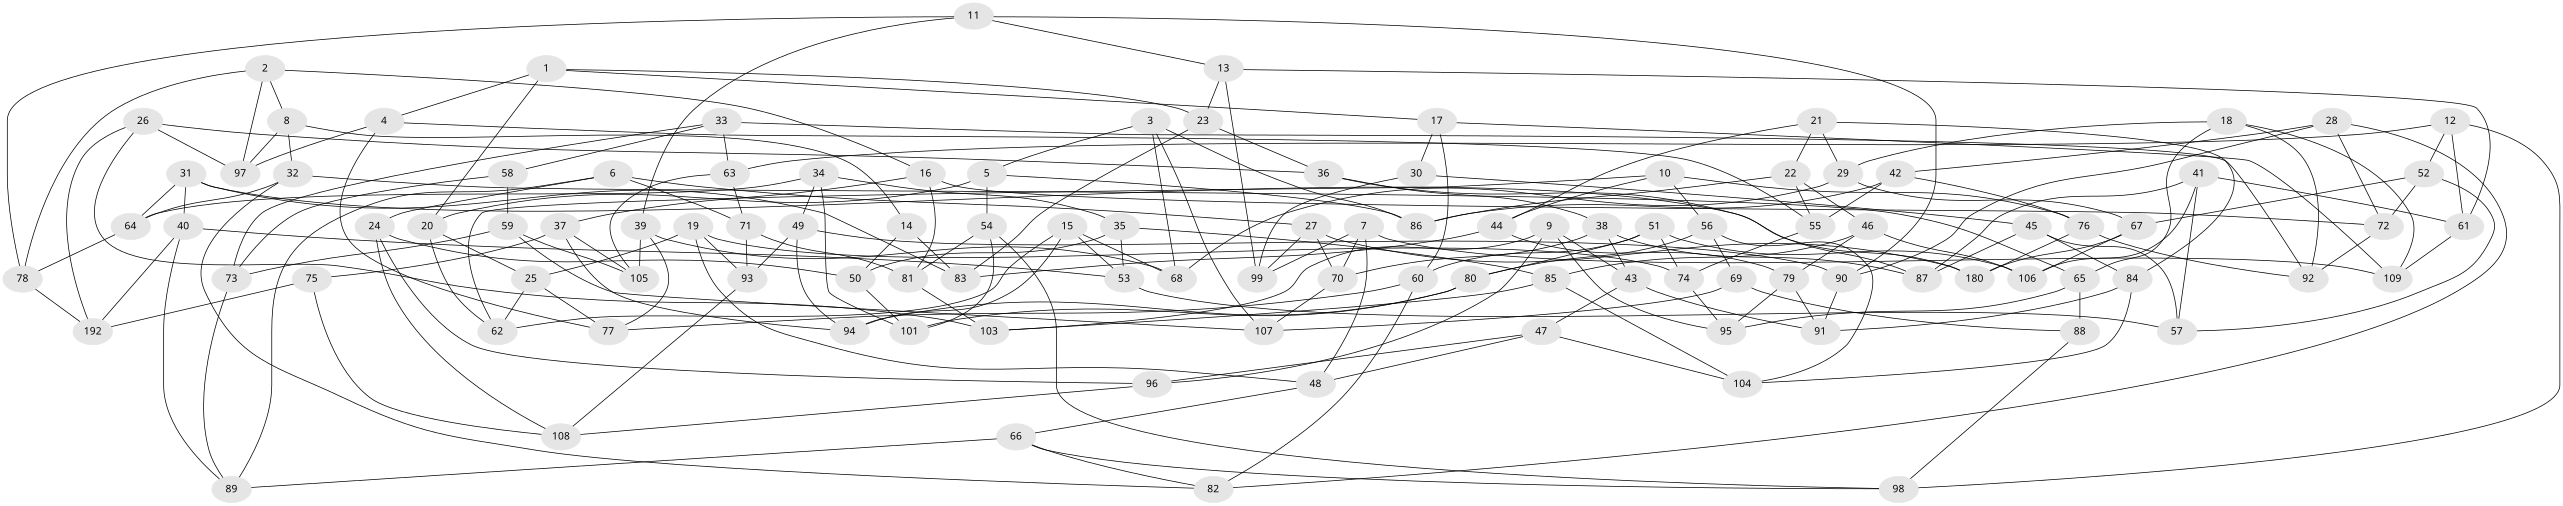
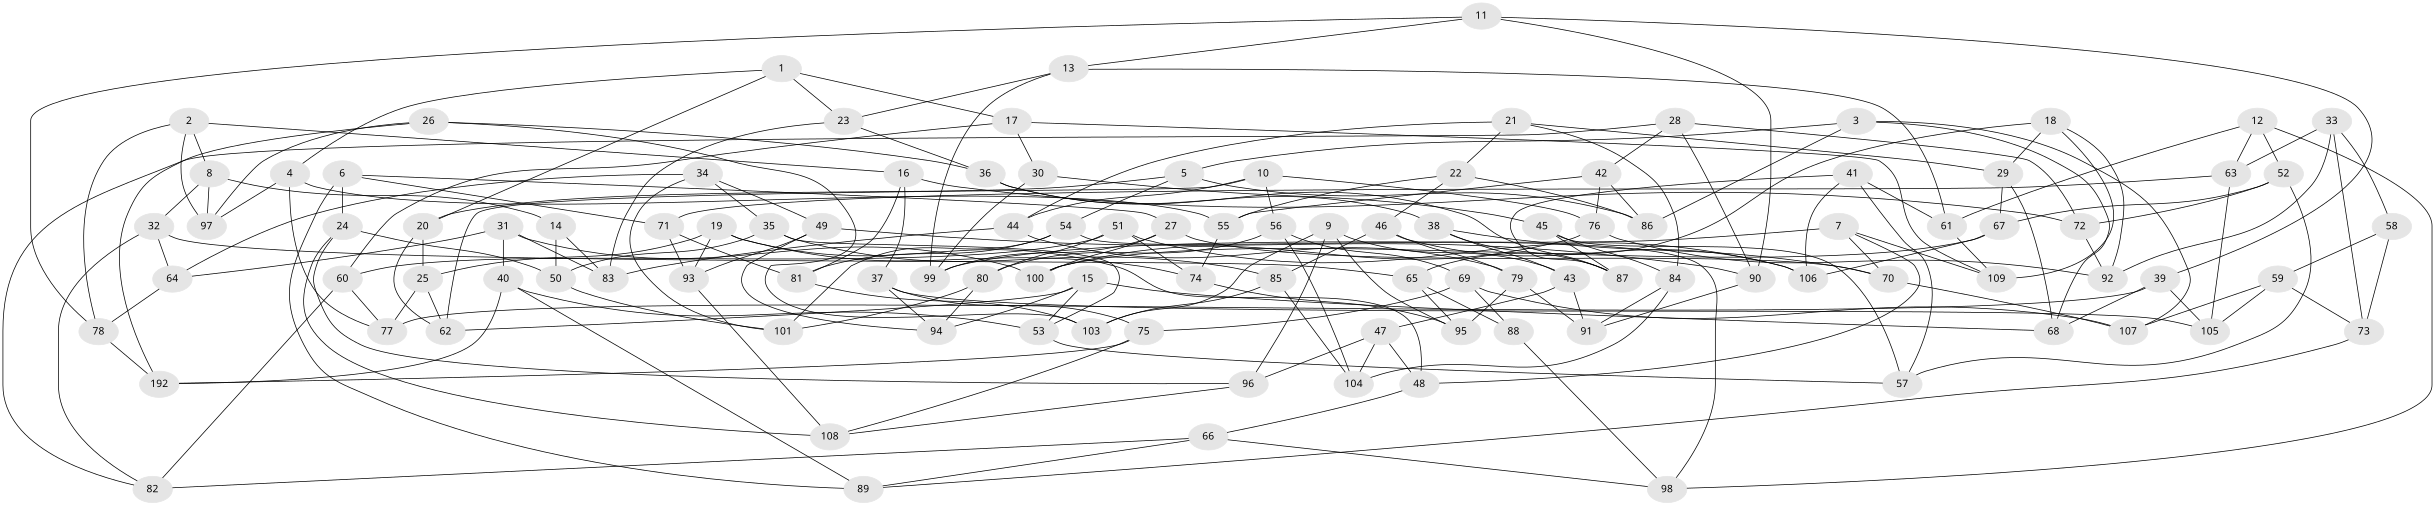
node "180": label "180" -> "100"
edge "69" -- "75": added
